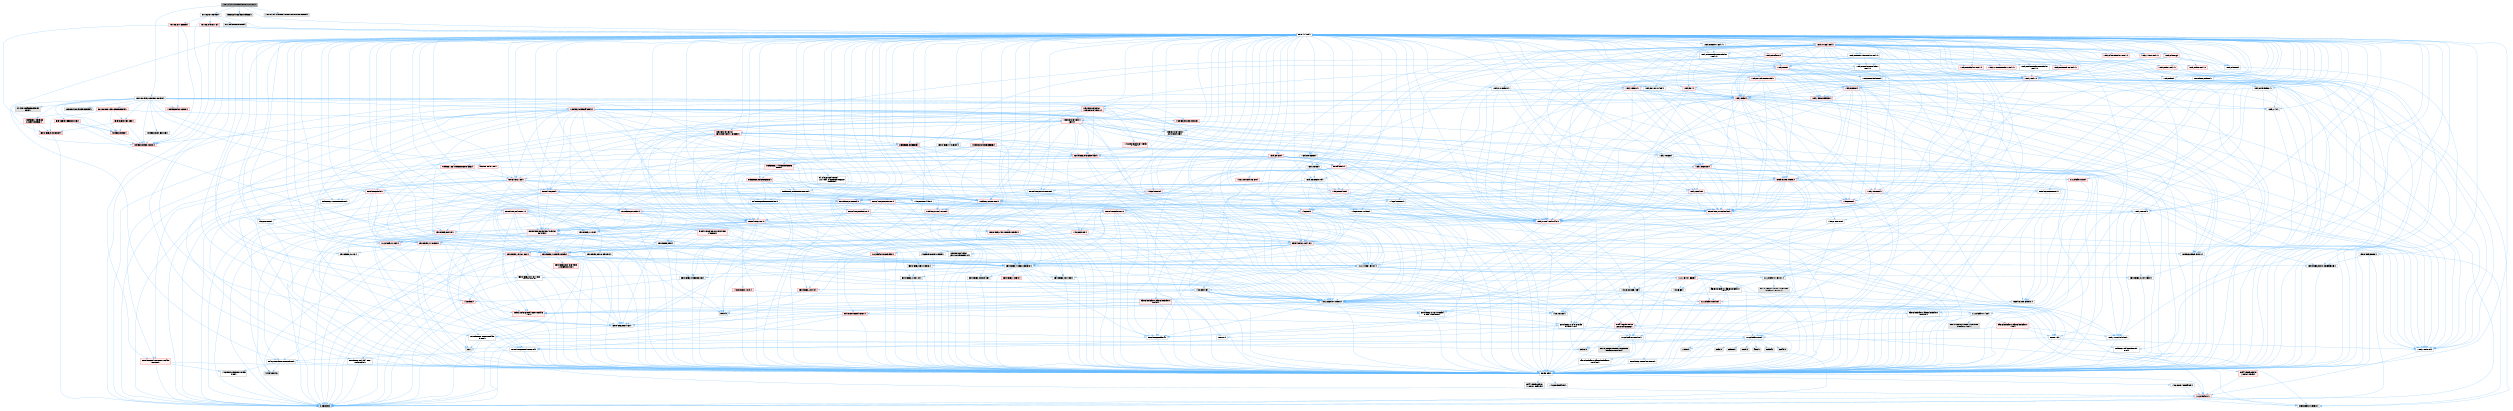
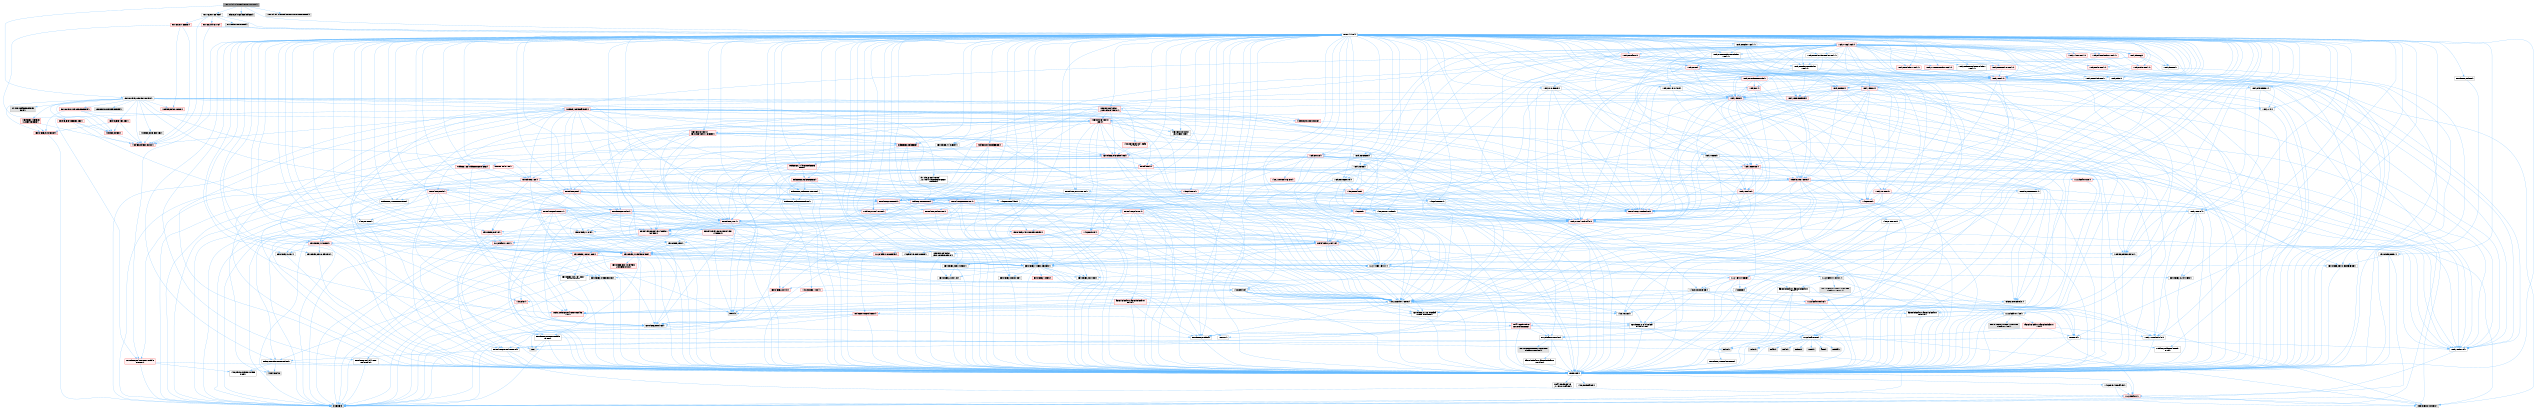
node "Logging/LogVerbosity.h": label "Logging/LogVerbosity.h" -> "Chaos/LogVerbosity.h"
node "ProfilingDebugging /MemoryTrace.h": removed
